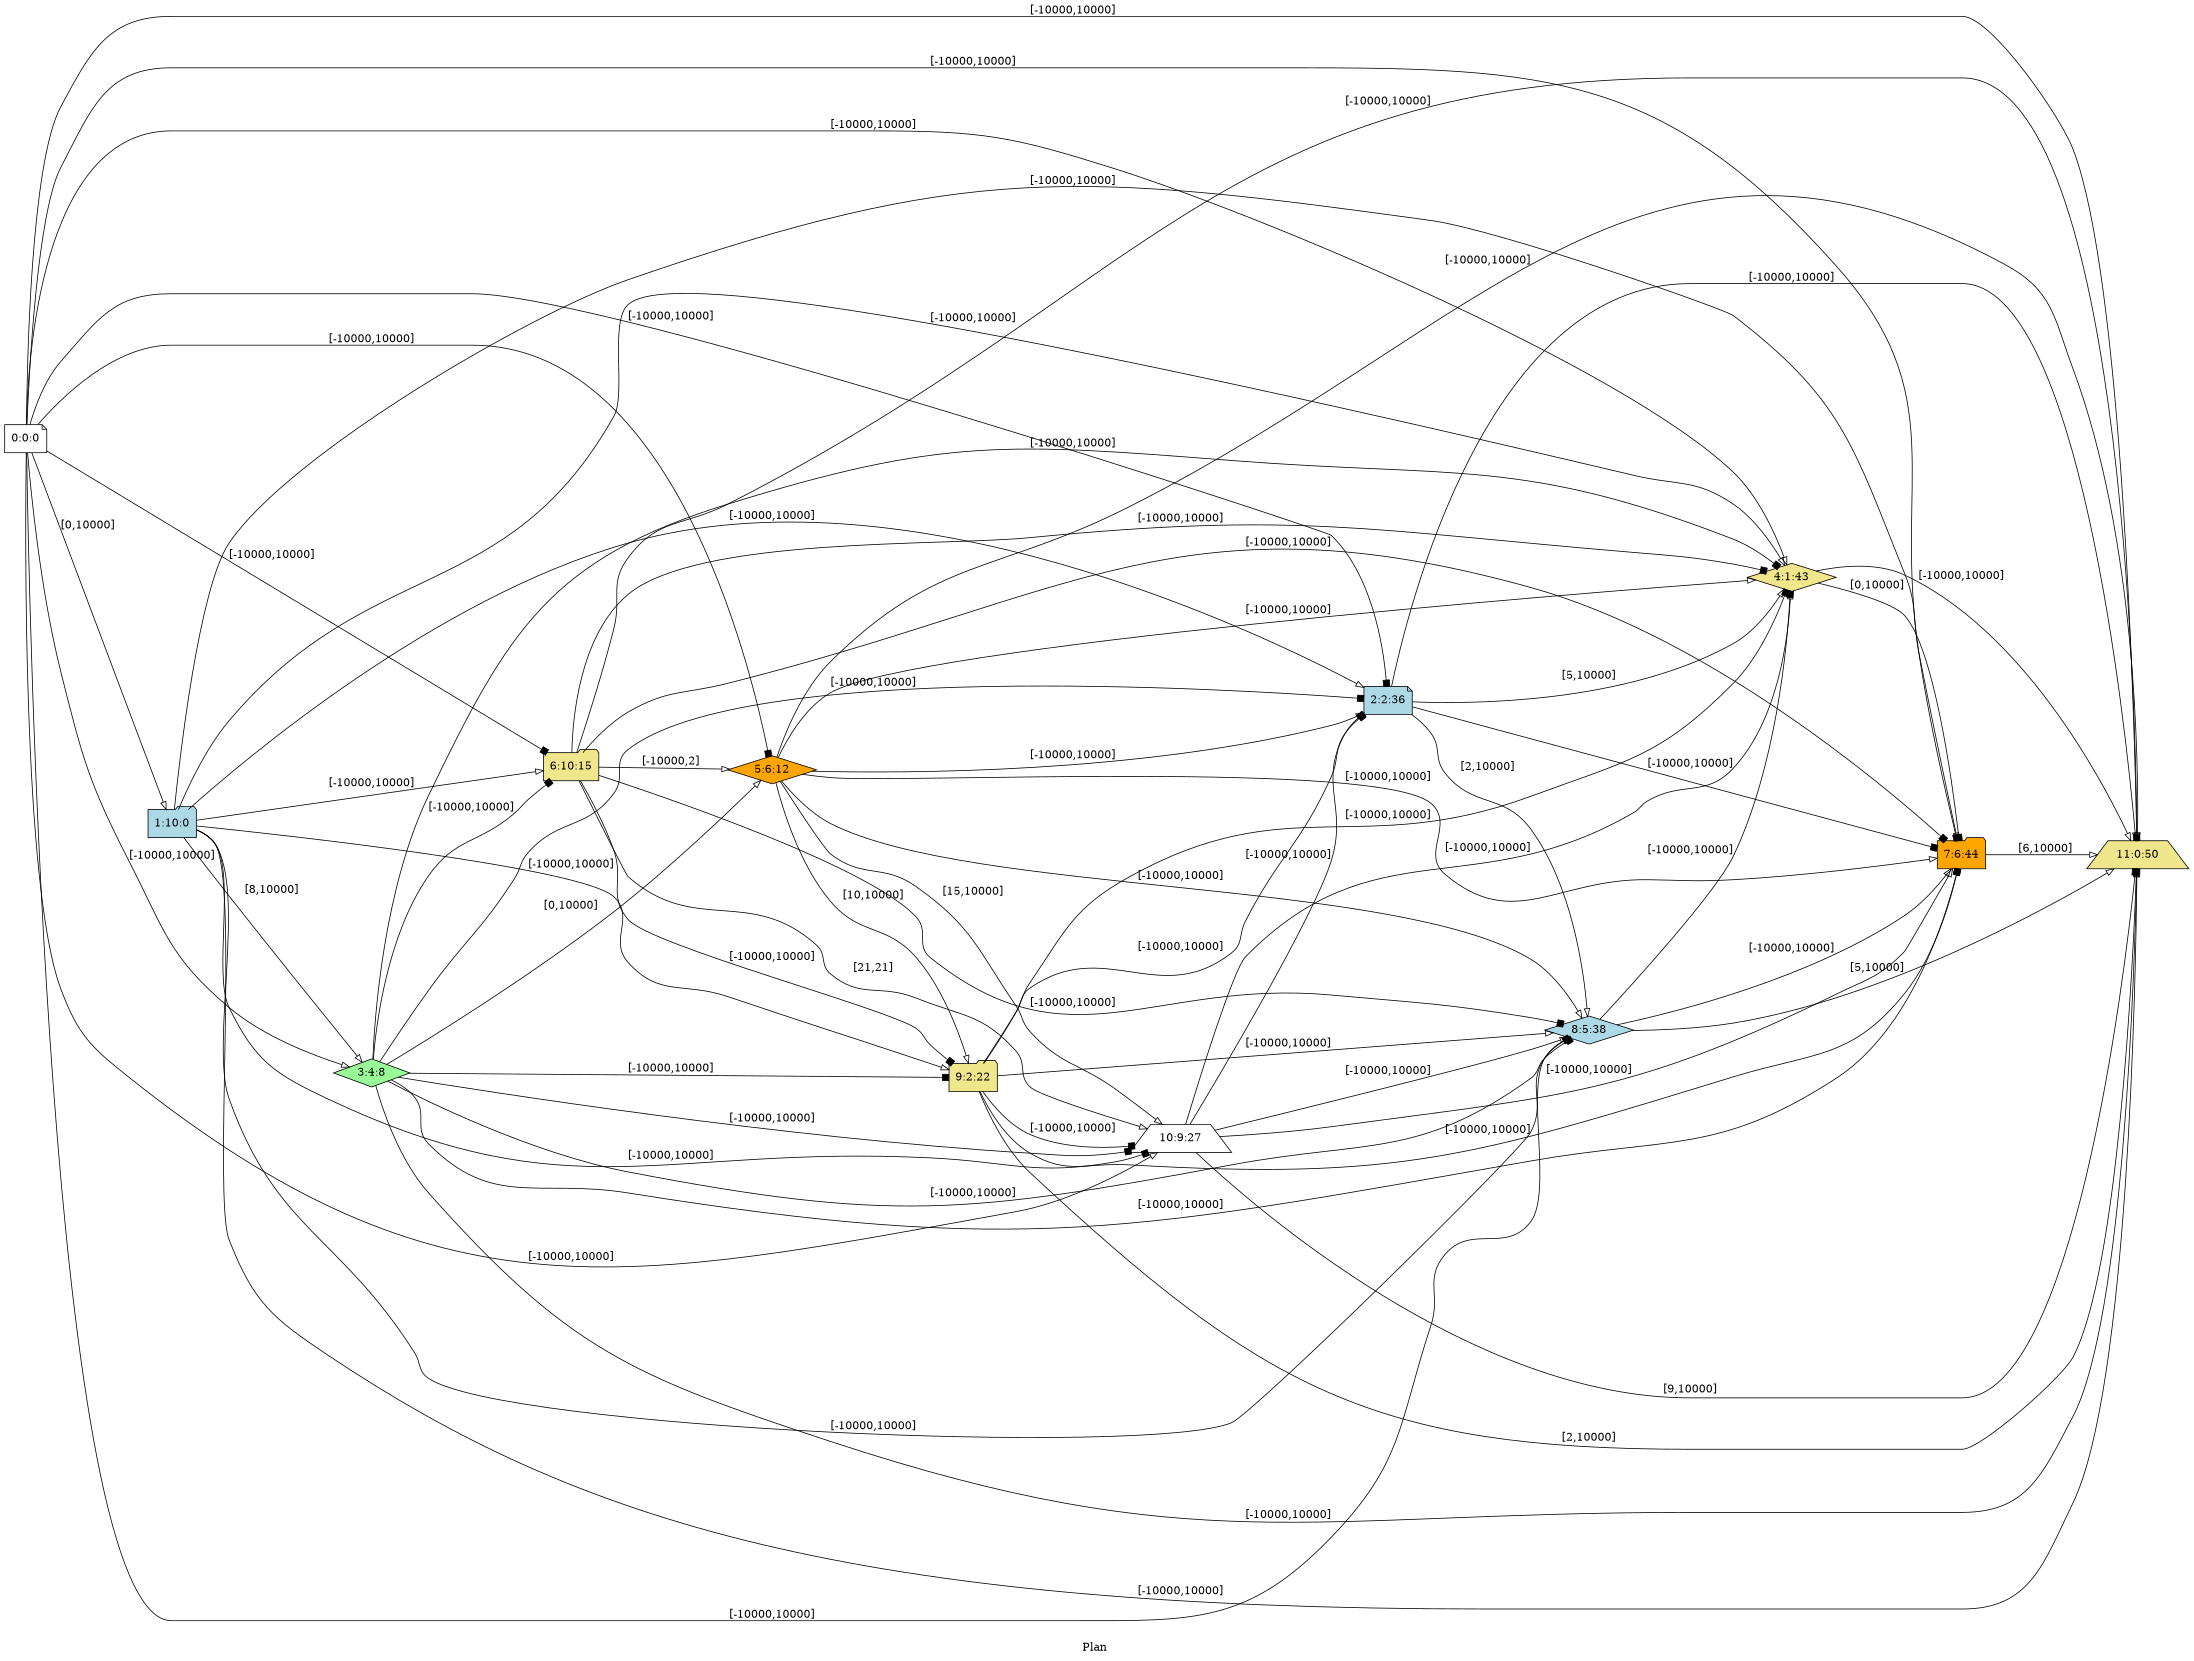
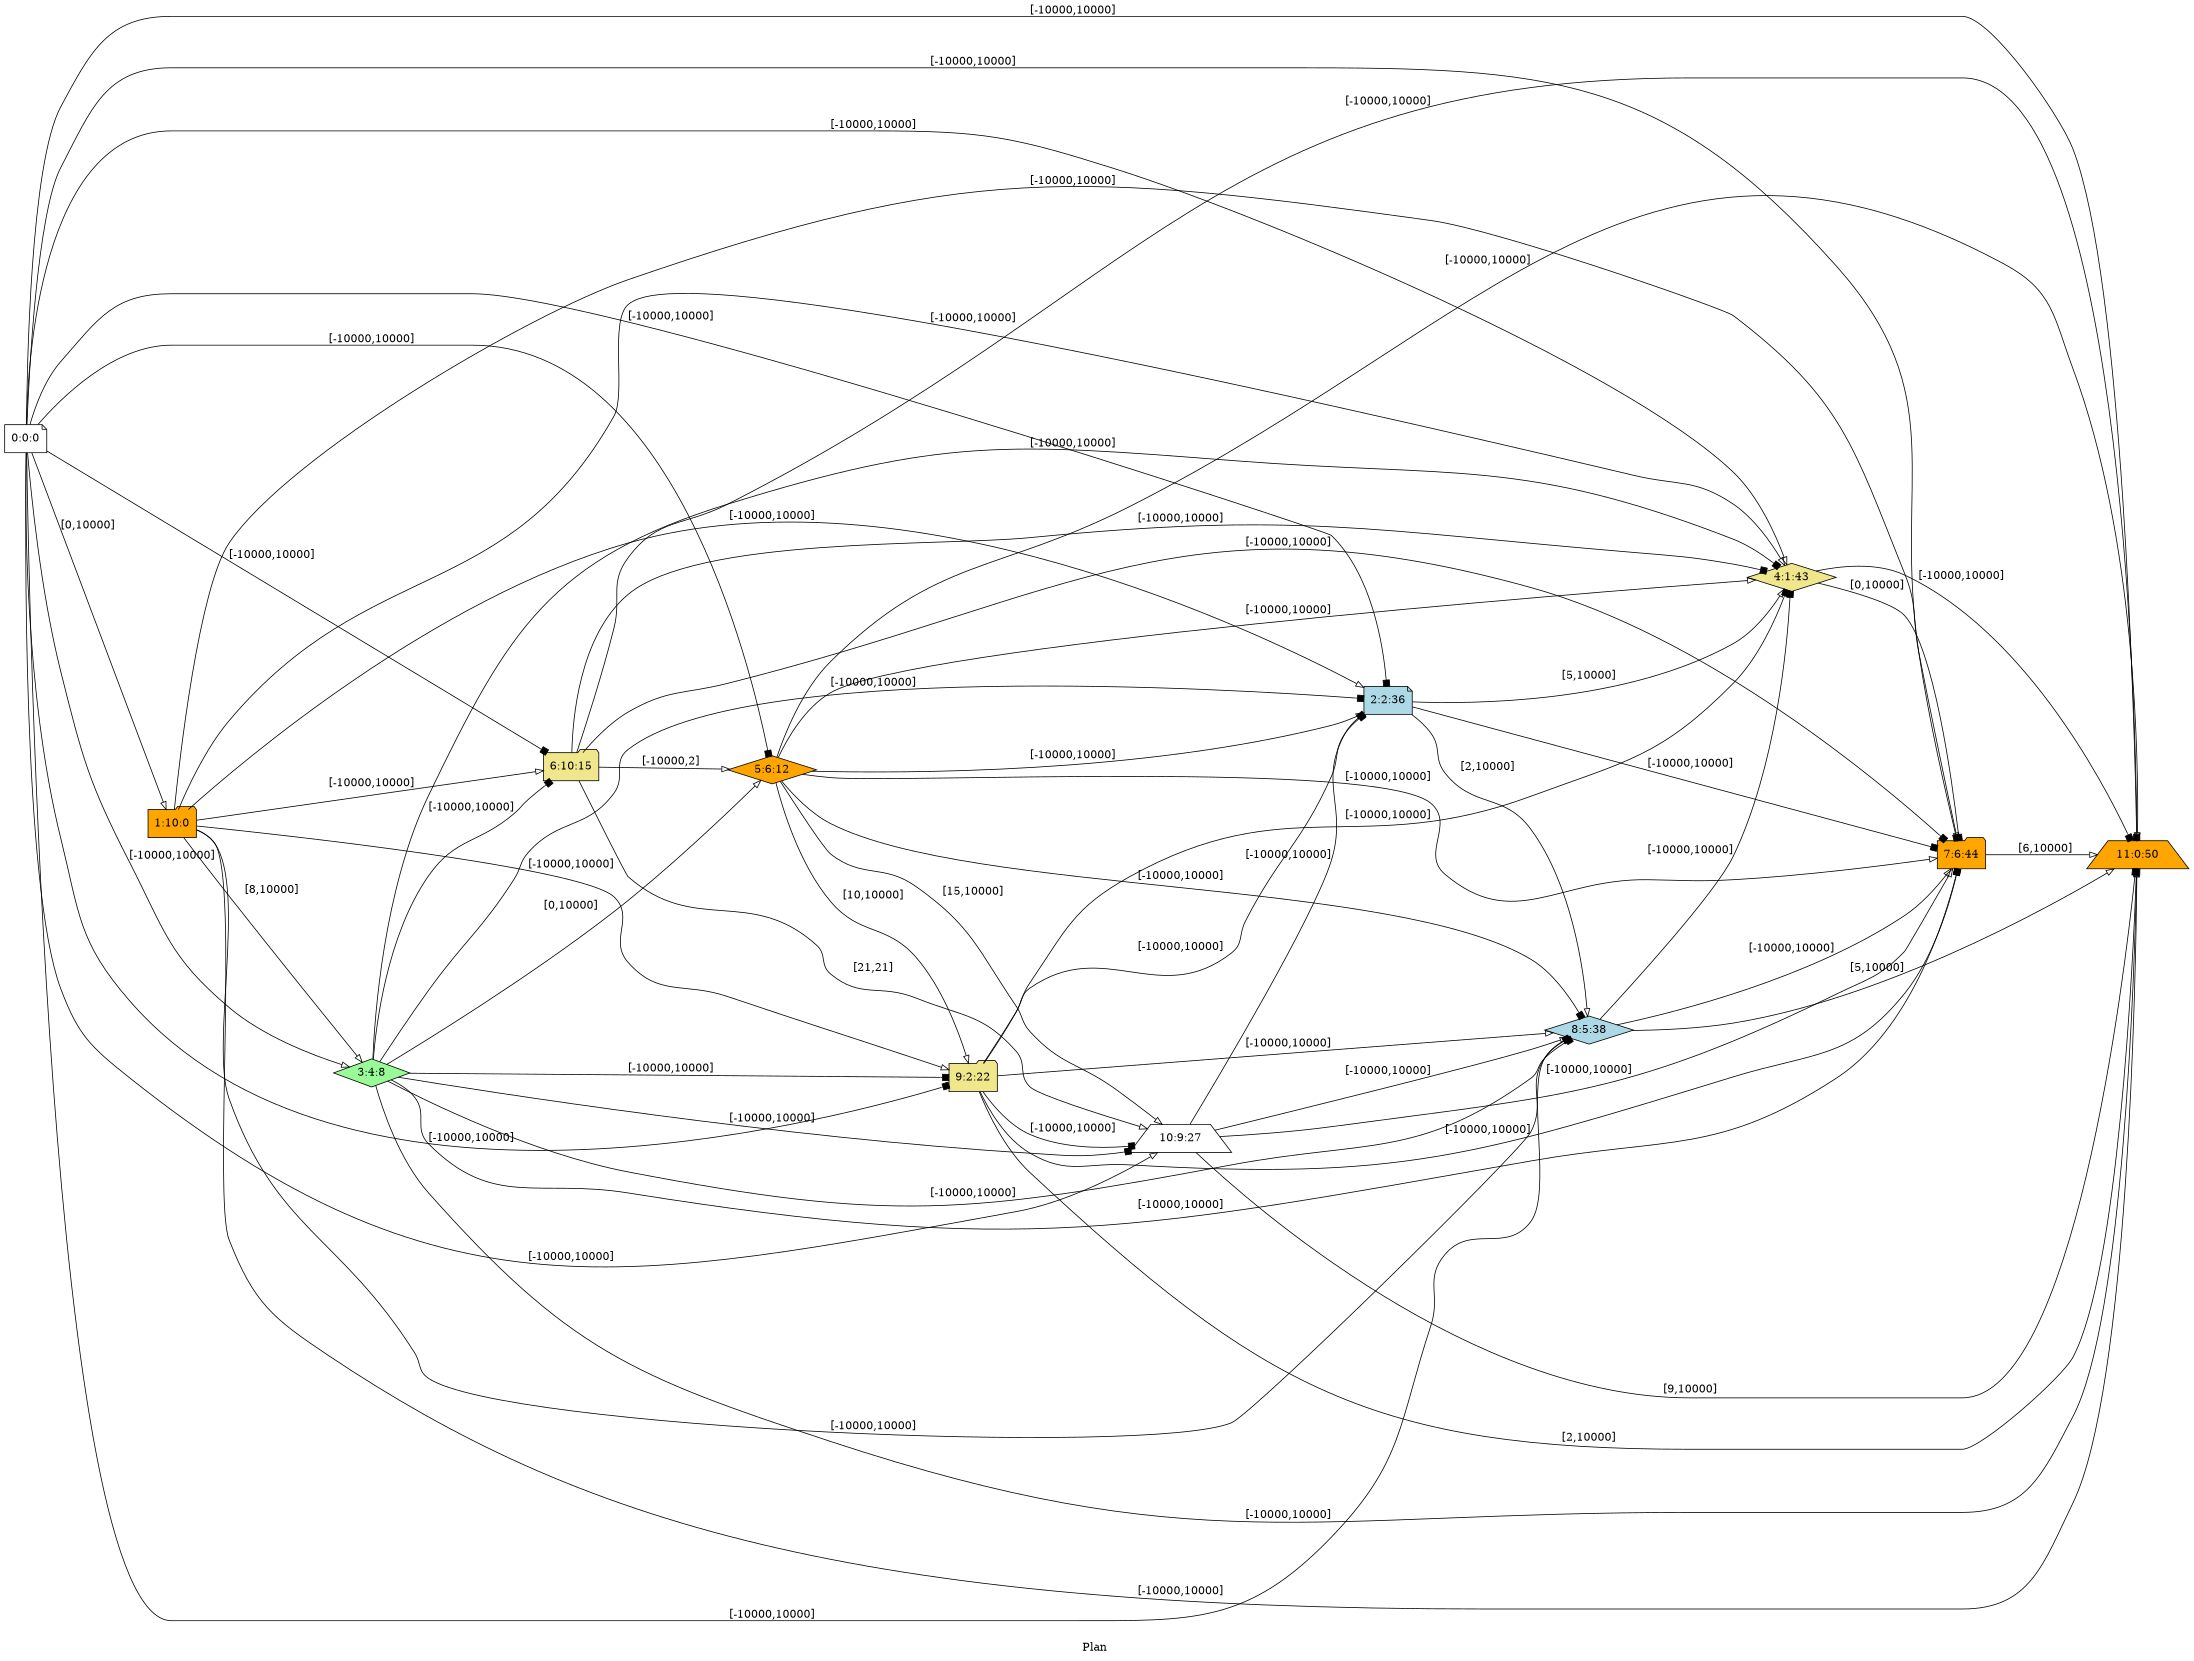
edge "2:2:36" -> "11:0:50": removed, label "[-10000,10000]"
edge "4:1:43" -> "11:0:50": arrowhead onormal -> box
node "1:10:0": fillcolor lightblue -> orange
node "11:0:50": fillcolor khaki -> orange
edge "10:9:27" -> "4:1:43": removed, label "[-10000,10000]"
edge "5:6:12" -> "8:5:38": arrowhead onormal -> box
edge "6:10:15" -> "9:2:22": now "0:0:0" -> "9:2:22"
edge "6:10:15" -> "8:5:38": removed, label "[-10000,10000]"
edge "1:10:0" -> "10:9:27": removed, label "[-10000,10000]"
